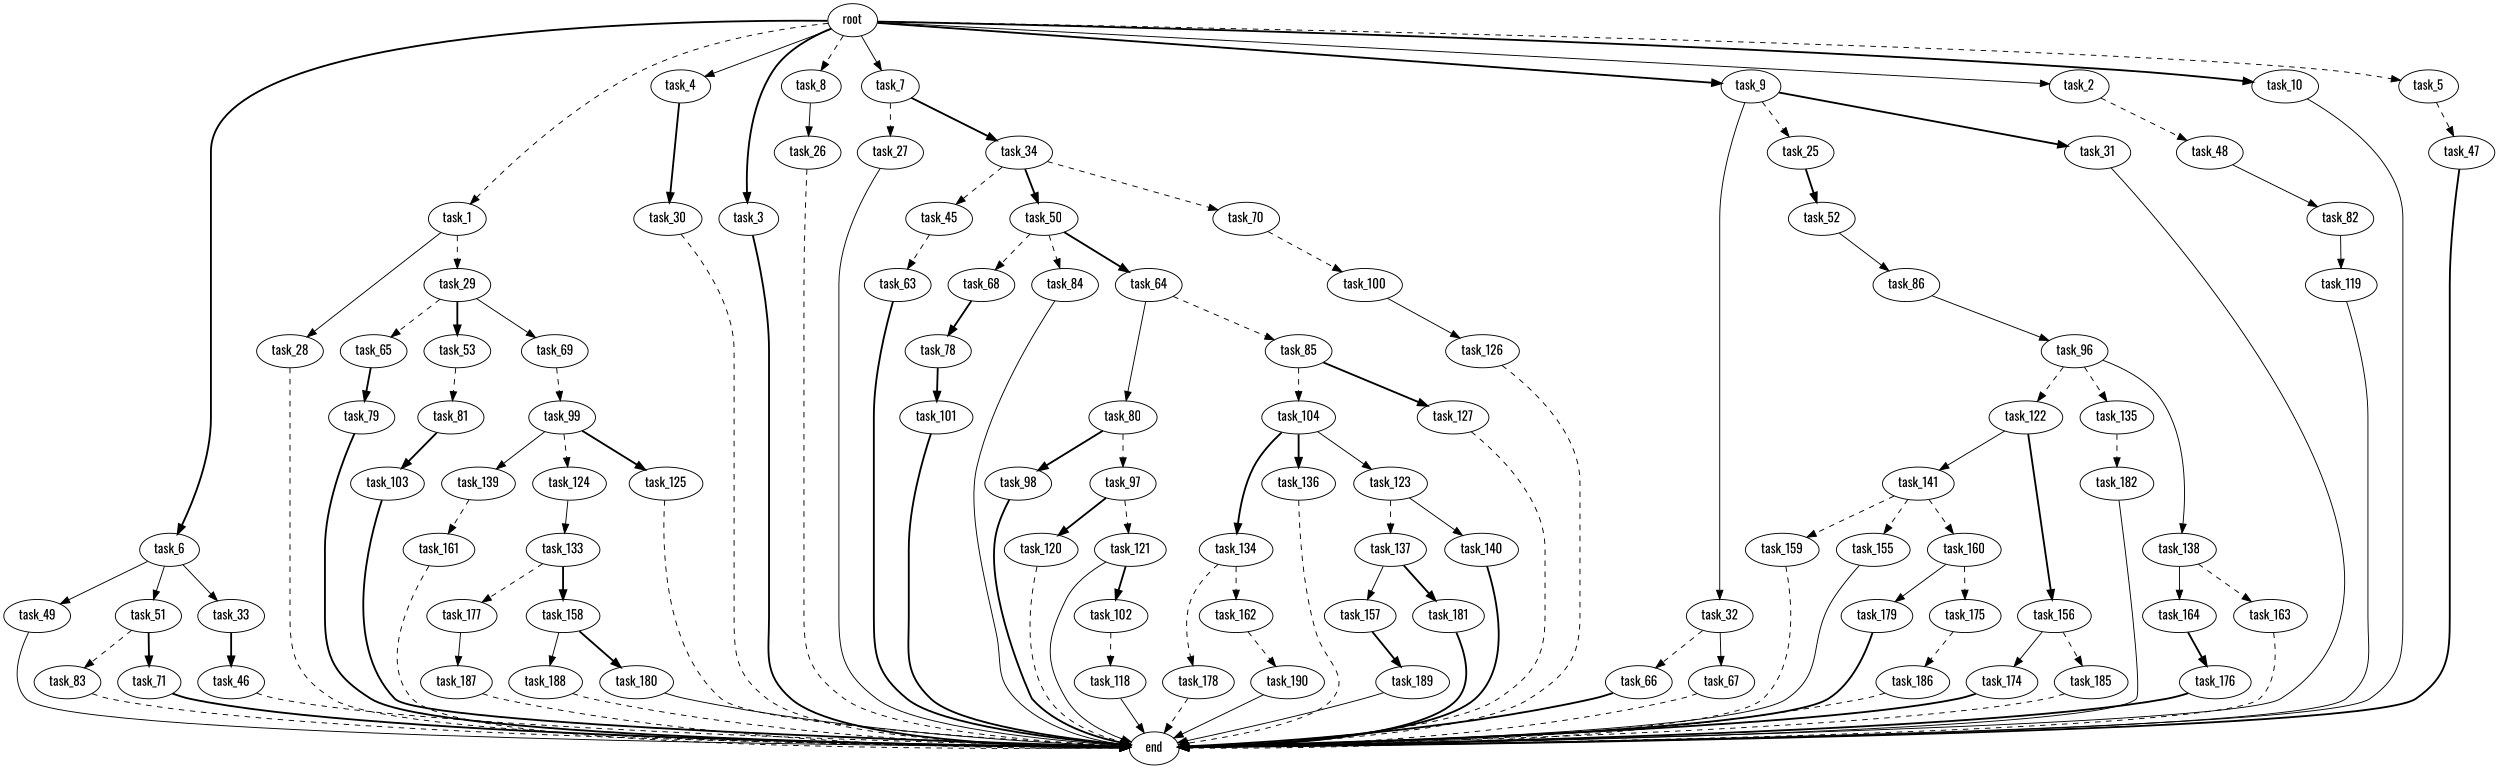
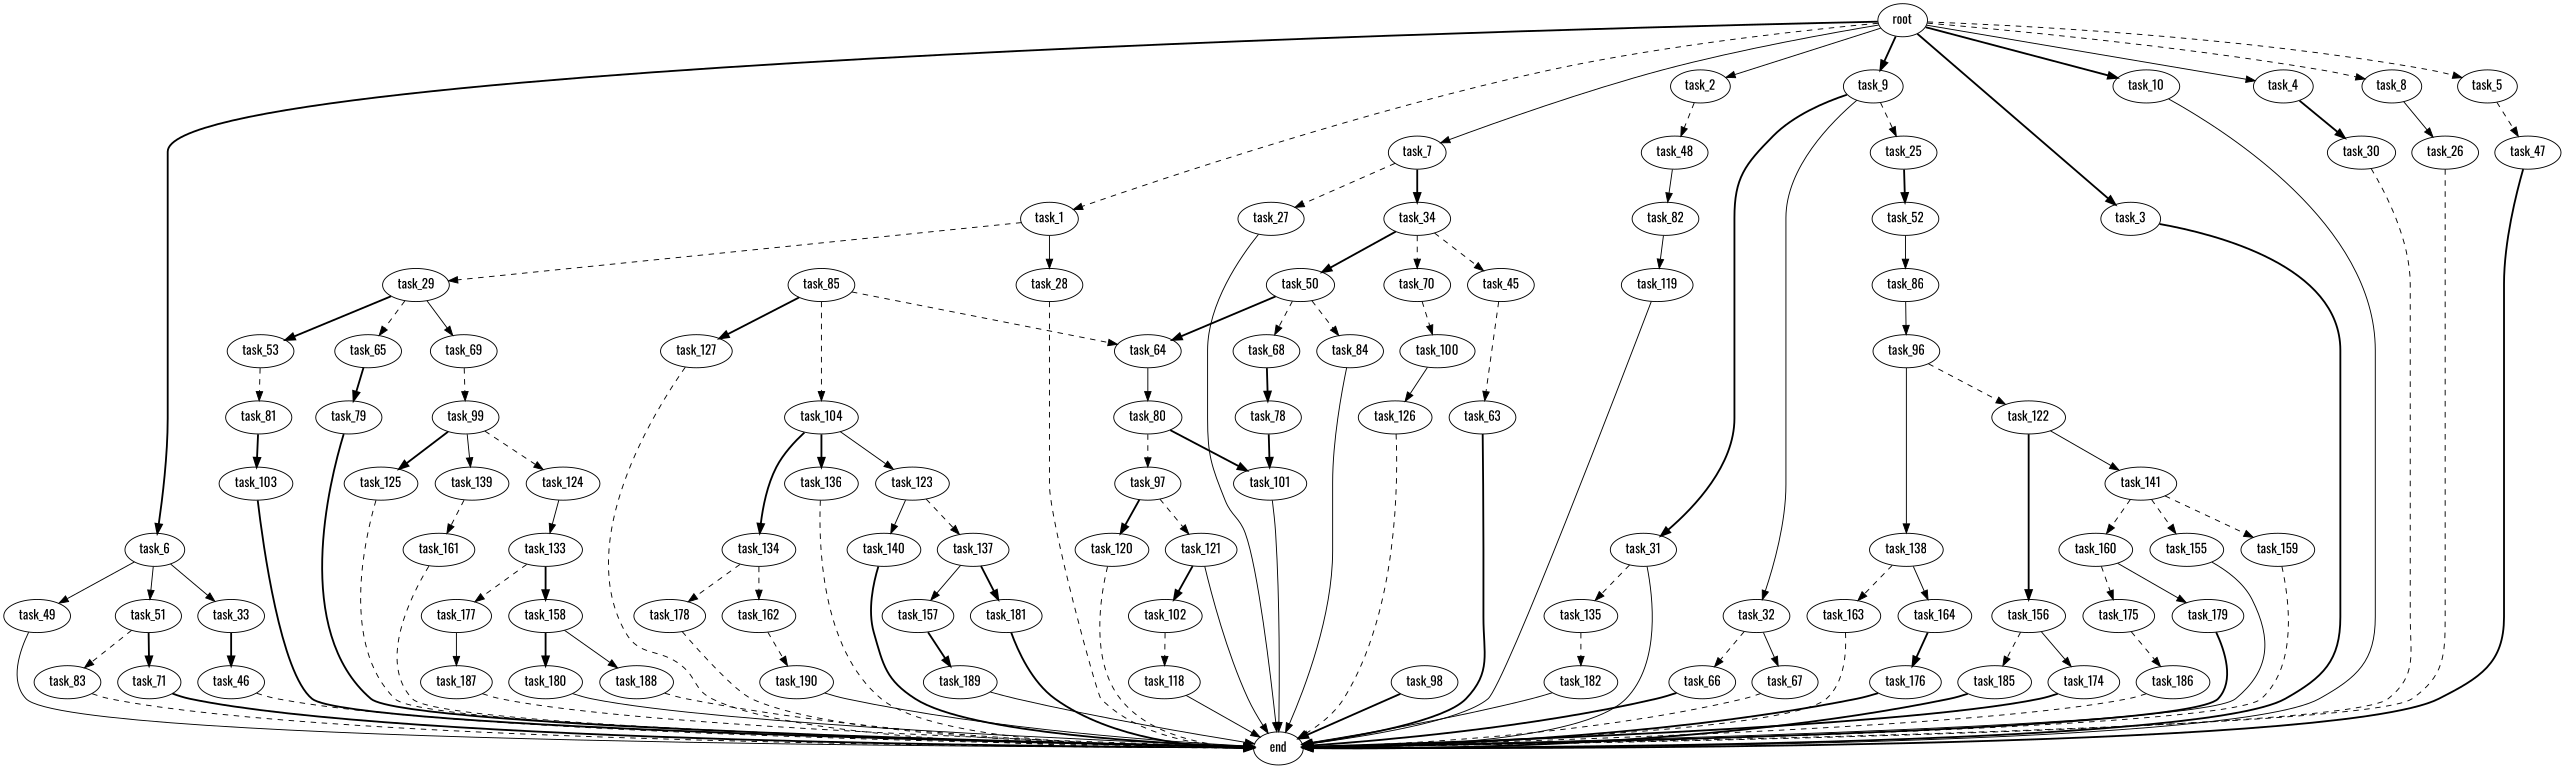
edge "task_64" -> "task_85": reversed
edge "task_96" -> "task_135": now "task_31" -> "task_135"
edge "task_80" -> "task_98": now "task_80" -> "task_101"
edge "task_101" -> "end": style bold -> solid
edge "task_185" -> "end": style dashed -> bold
